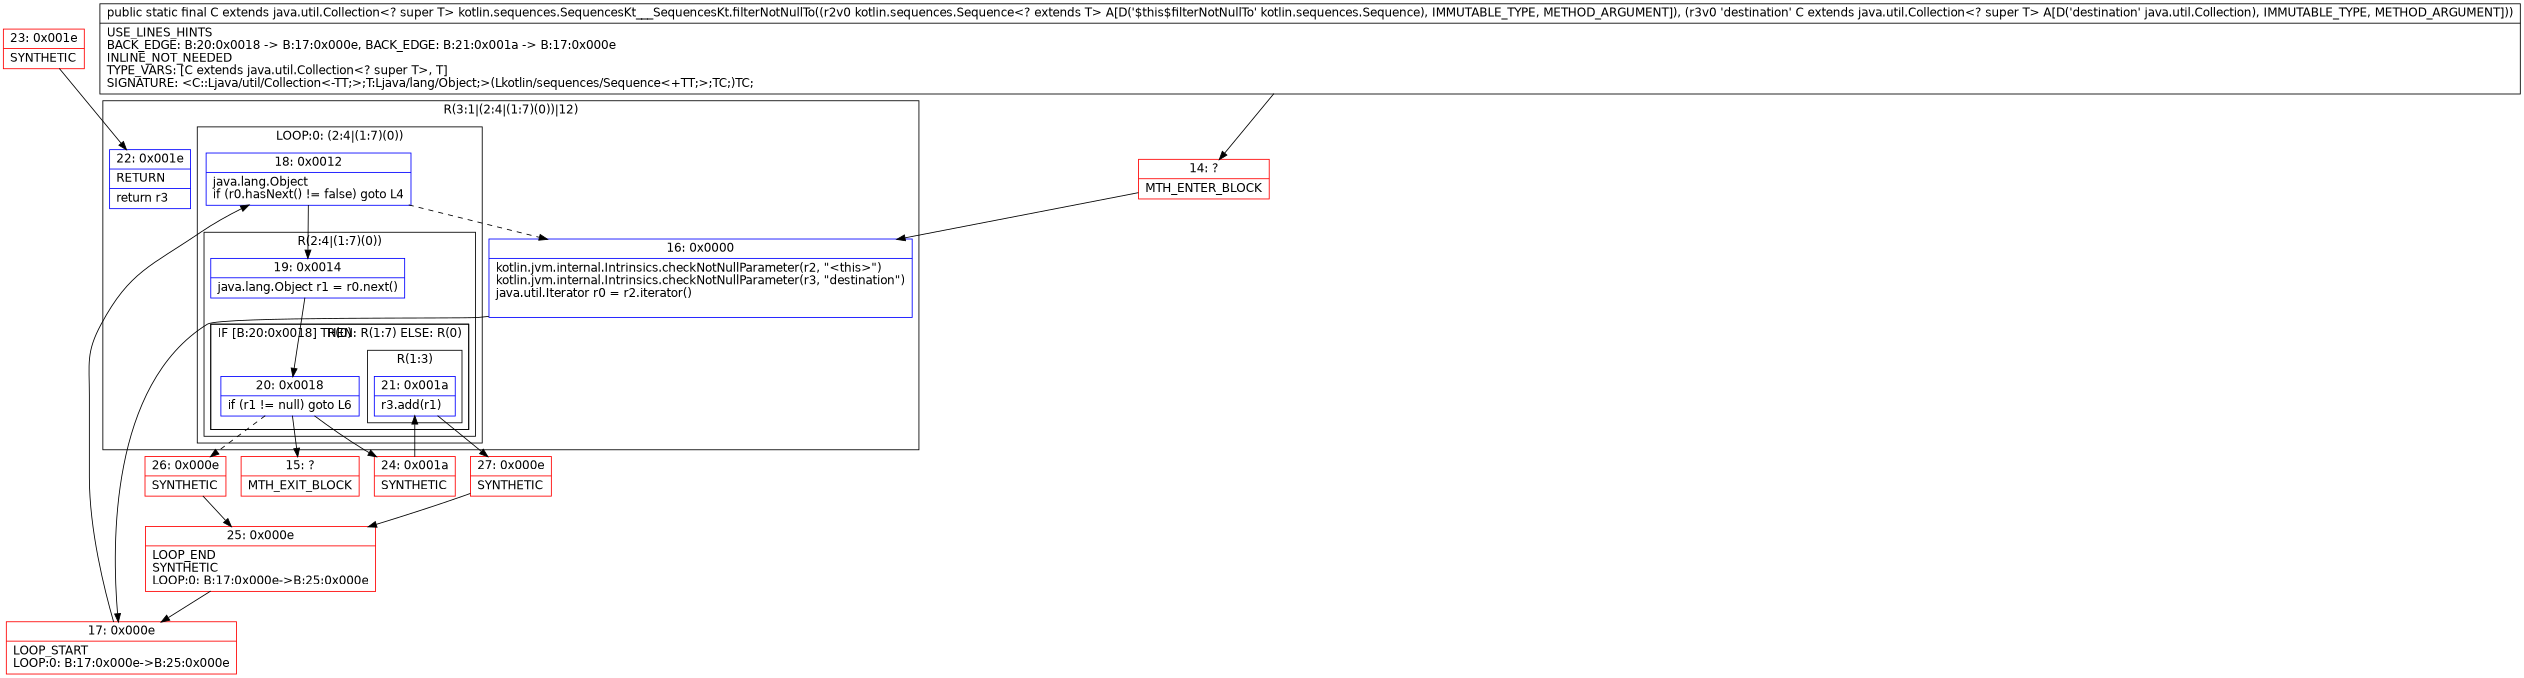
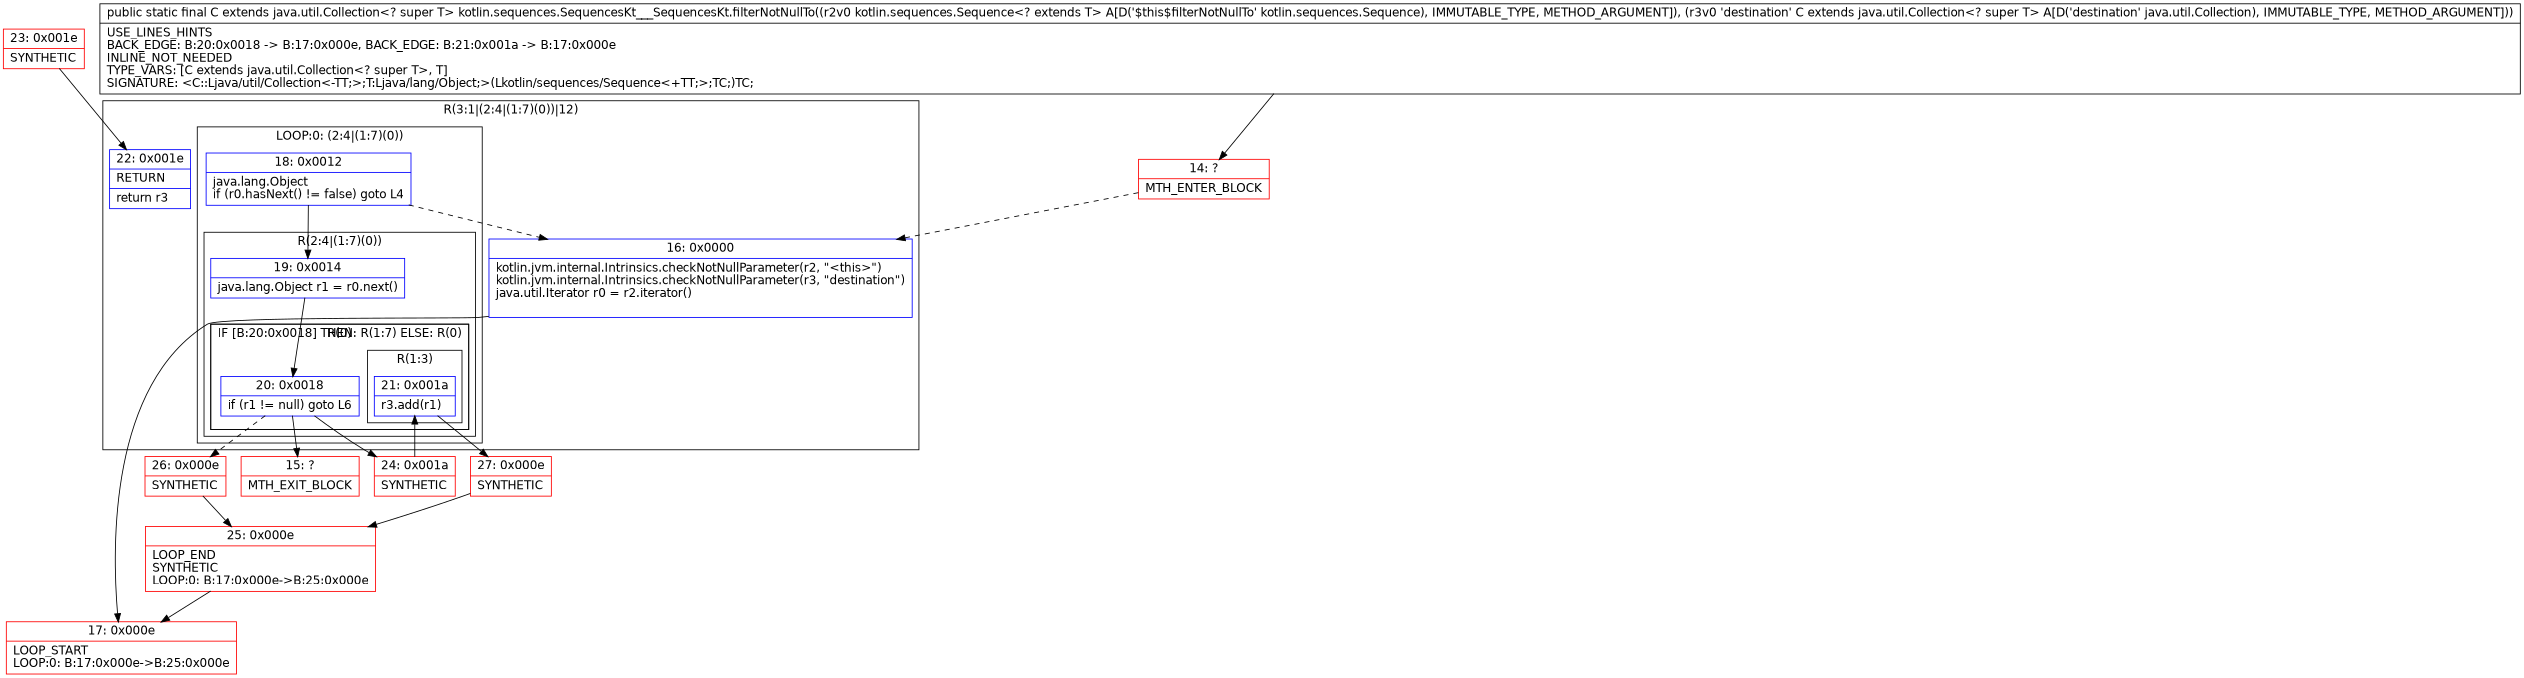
edge "14: ?" -> "16: 0x0000": style solid -> dashed
edge "17: 0x000e" -> "18: 0x0012": removed
